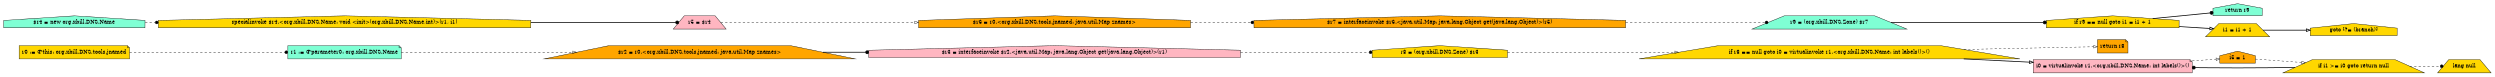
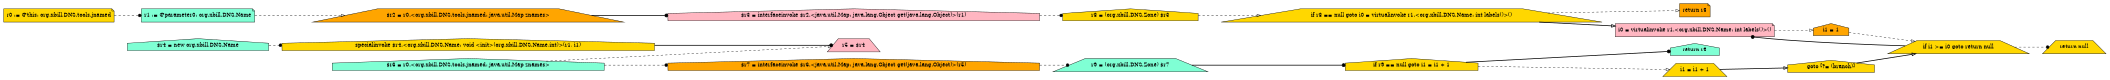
edge "r5 = $r4" -> "$r6 = r0.<org.xbill.DNS.tools.jnamed: java.util.Map znames>": reversed
node "$r6 = r0.<org.xbill.DNS.tools.jnamed: java.util.Map znames>": fillcolor orange -> aquamarine
edge "if r9 == null goto i1 = i1 + 1" -> "i1 = i1 + 1": style bold -> dashed
node "i5 = 1": label "i5 = 1" -> "i1 = 1"
edge "goto [?= (branch)]" -> "if i1 >= i0 goto return null": added
node "lang null": label "lang null" -> "return null"
